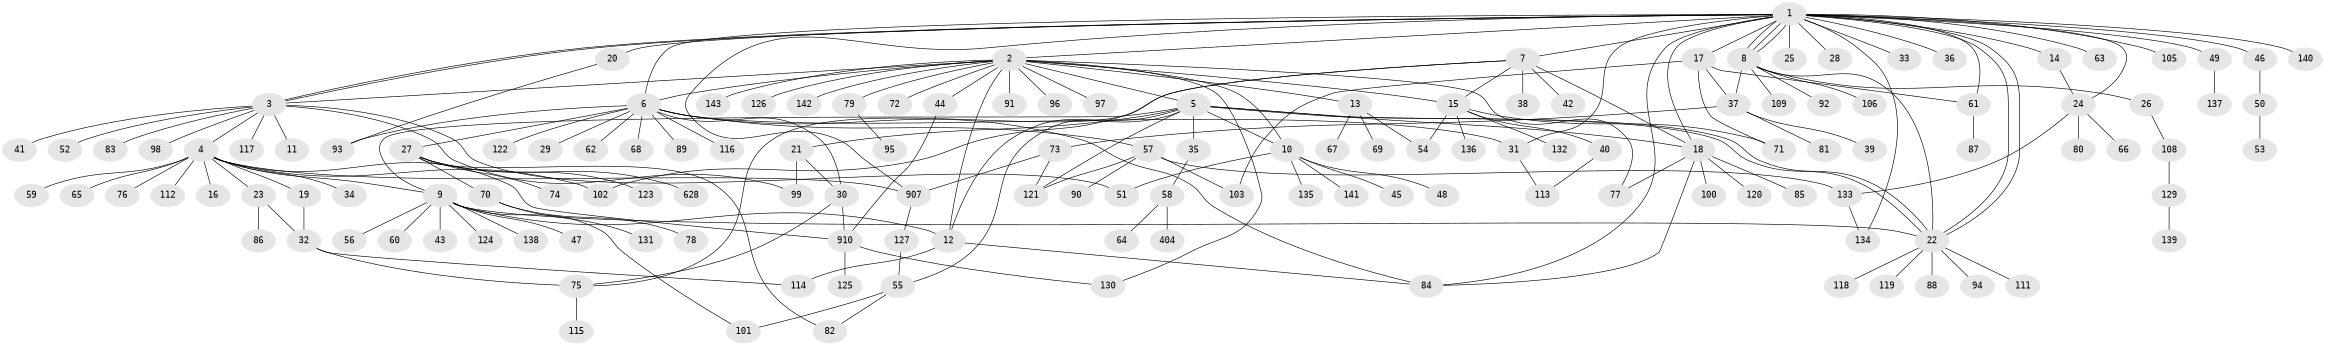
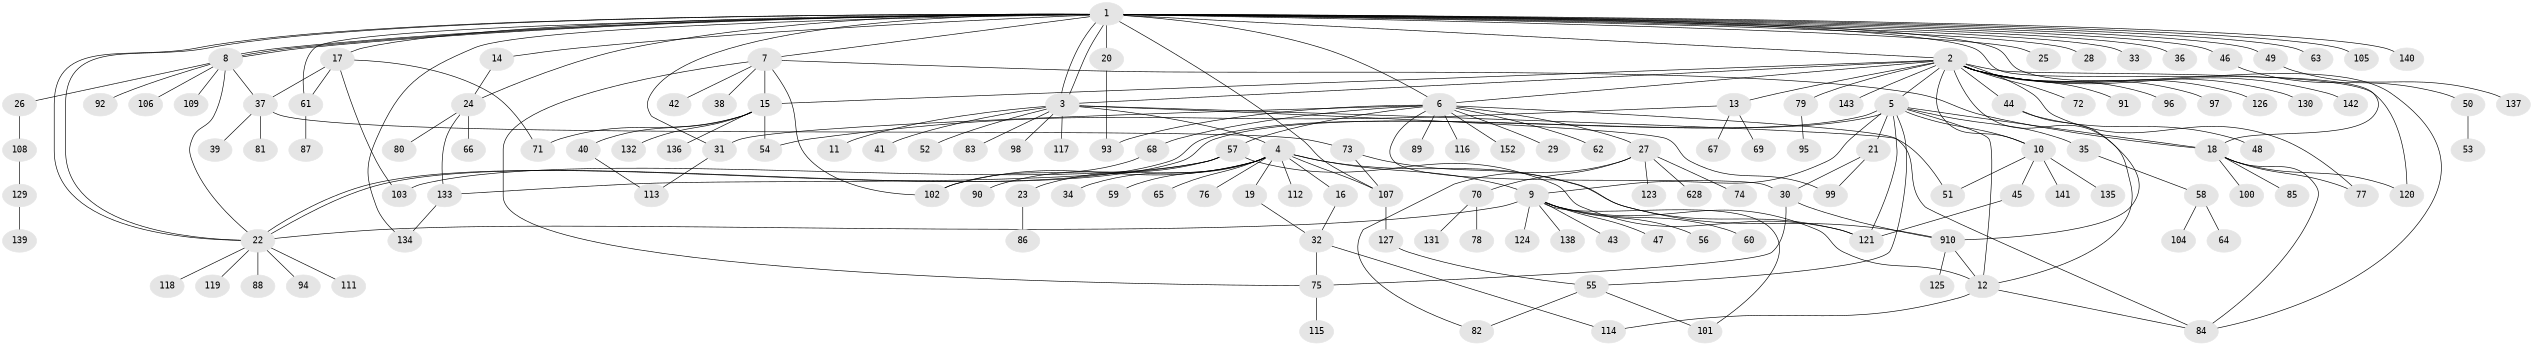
edge "2" -- "120": added
node "122": label "122" -> "152"
edge "10" -- "48": now "44" -- "48"
edge "68" -- "102": added
node "907": label "907" -> "107"
edge "23" -- "32": now "16" -- "32"
edge "45" -- "121": added
node "404": label "404" -> "104"
edge "910" -- "130": now "910" -- "12"
